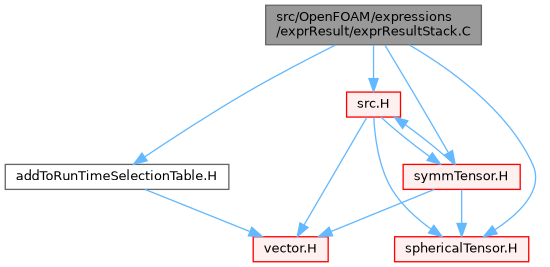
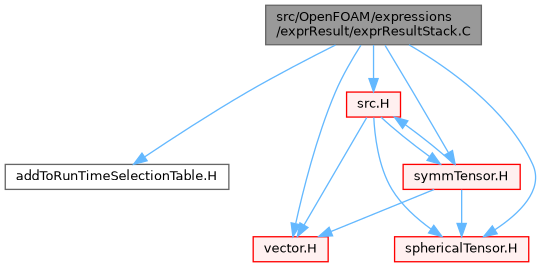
edge "addToRunTimeSelectionTable.H" -> "vector.H": now "src/OpenFOAM/expressions /exprResult/exprResultStack.C" -> "vector.H"
